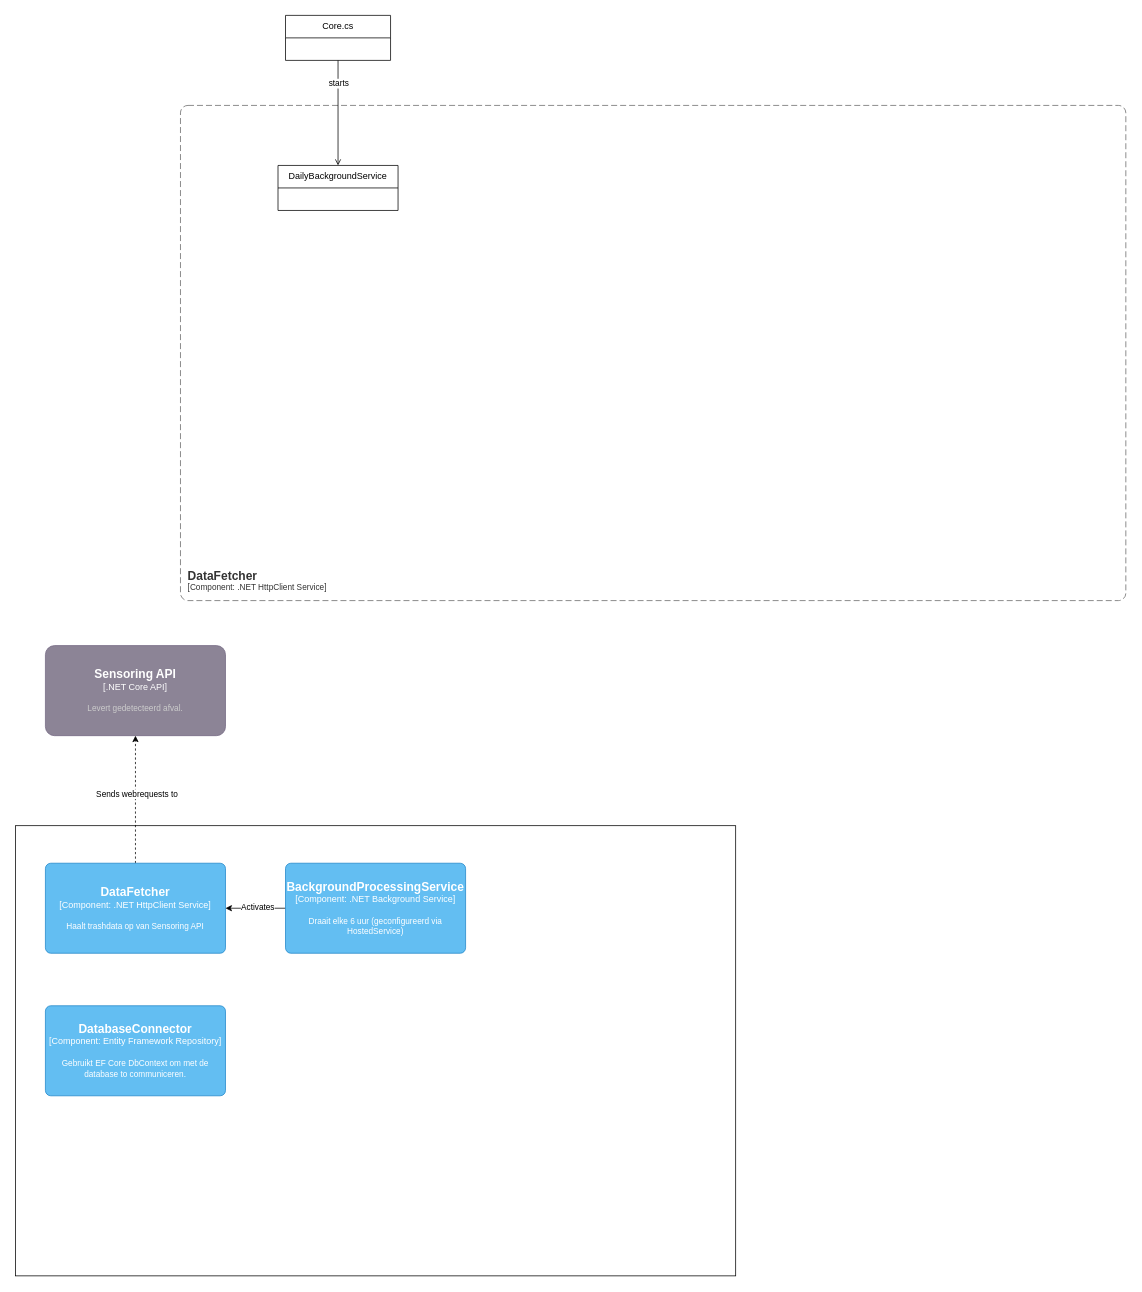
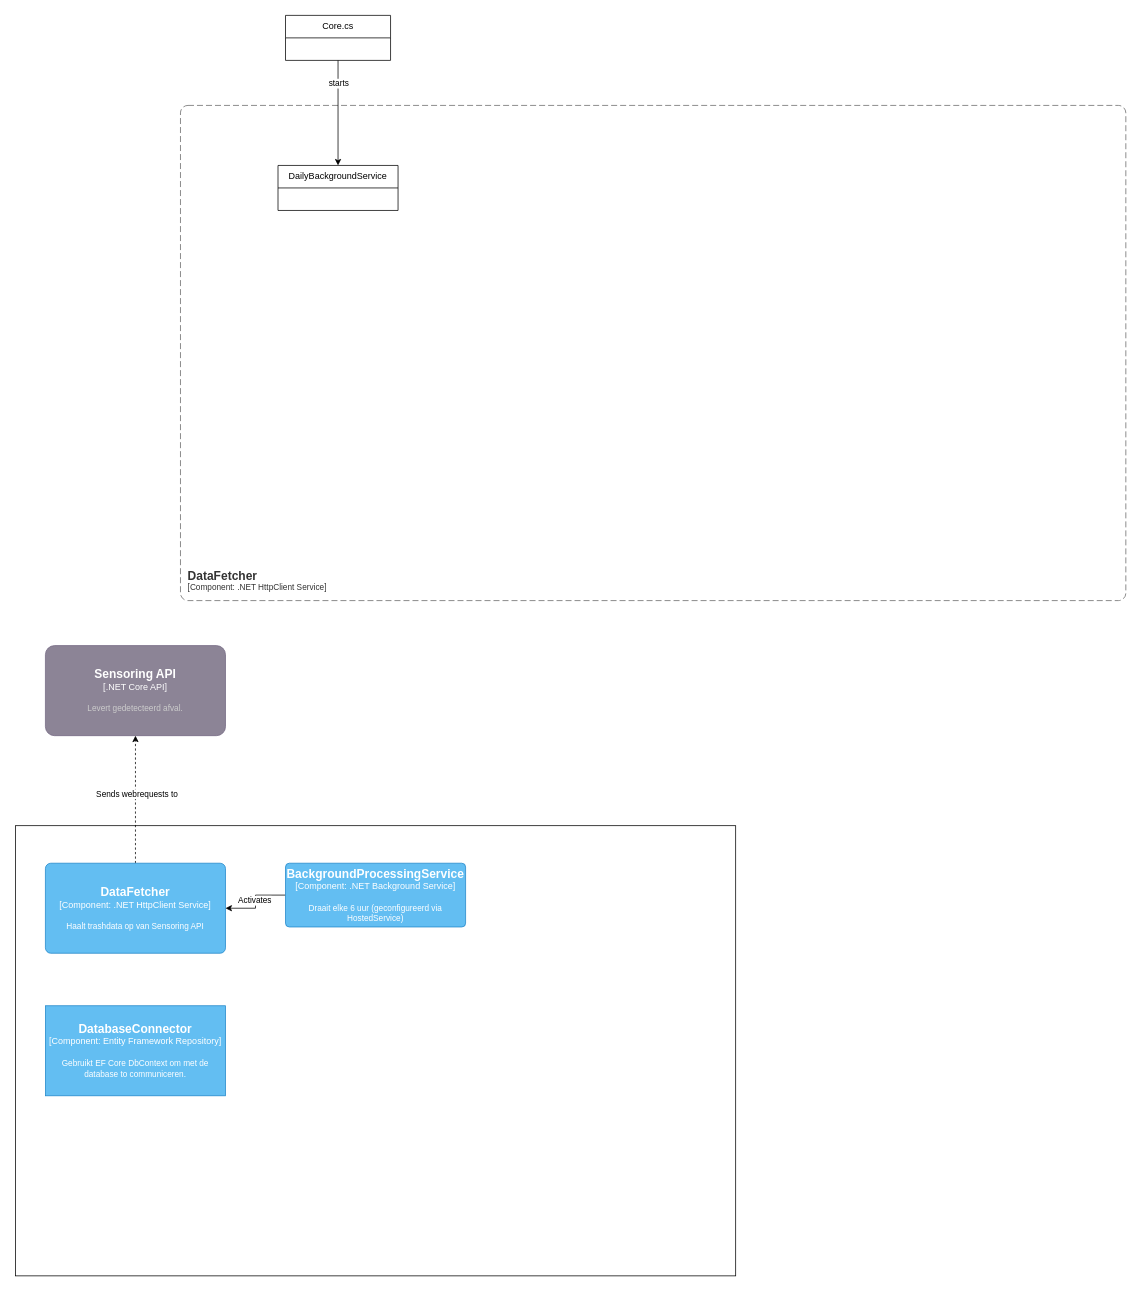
edge "Core.cs" -> "DailyBackgroundService": arrowhead open -> classic
node "BackgroundProcessingService [Component: .NET Background Service] Draait elke 6 uur (geconfigureerd via HostedService)": size 180x90 -> 180x64
node "DatabaseConnector [Component: Entity Framework Repository] Gebruikt EF Core DbContext om met de database to communiceren.": shape rounded rectangle -> rectangle
